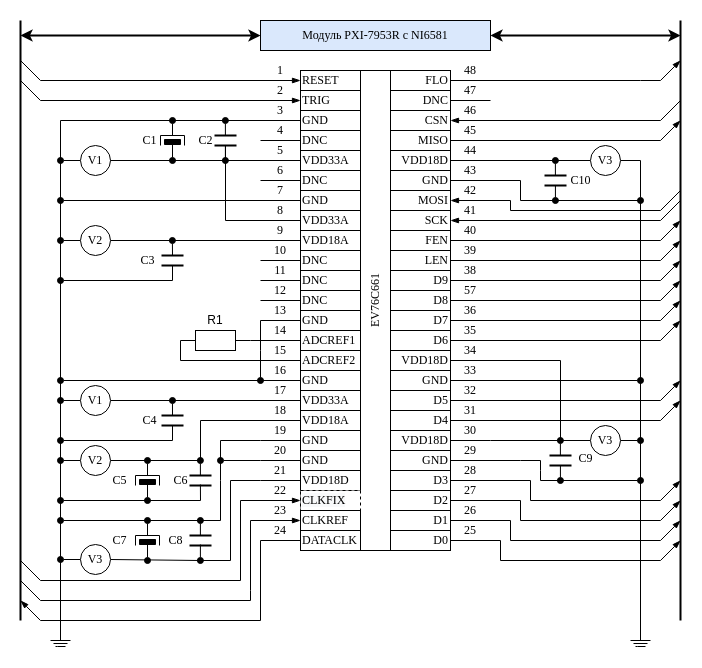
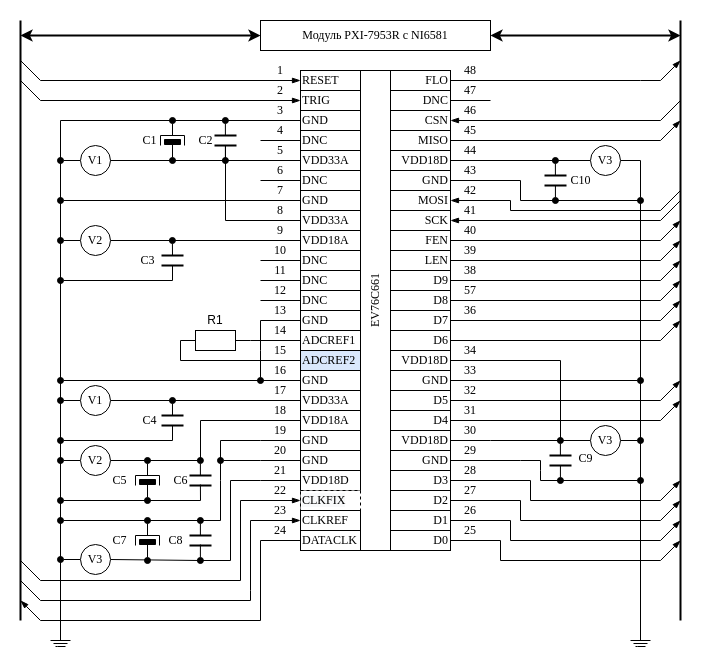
node "Модуль PXI-7953R c NI6581": fillcolor #dae8fc -> #ffffff
node "35": removed
node "ADCREF2": fillcolor #ffffff -> #dae8fc
